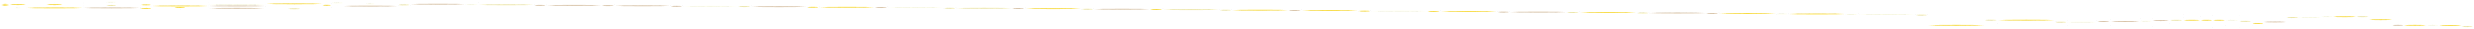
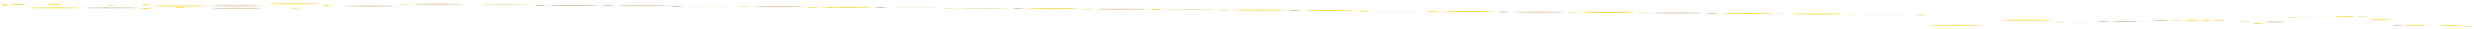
node "assertFalse(item1.equals(item2))@@@56@@@['0', '0', '1']": removed
